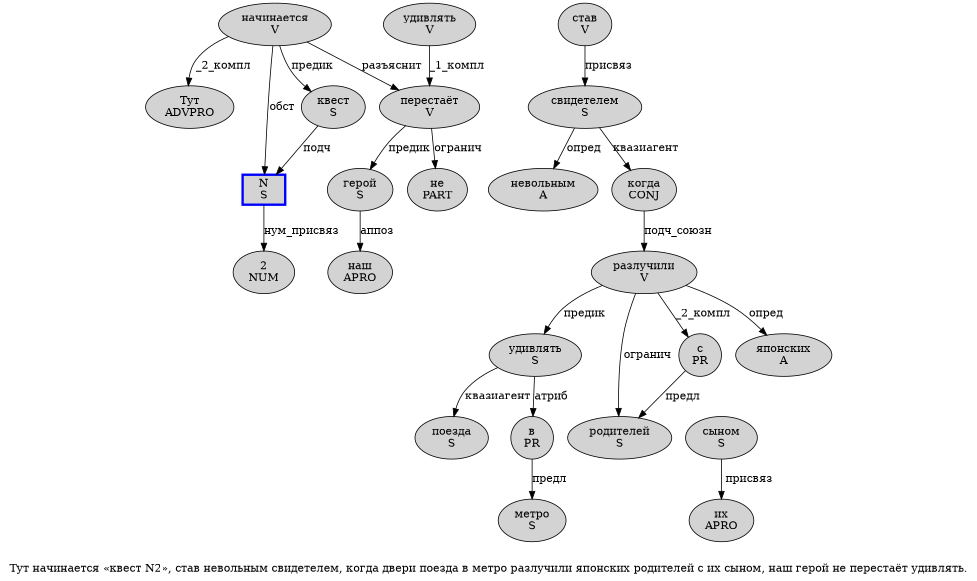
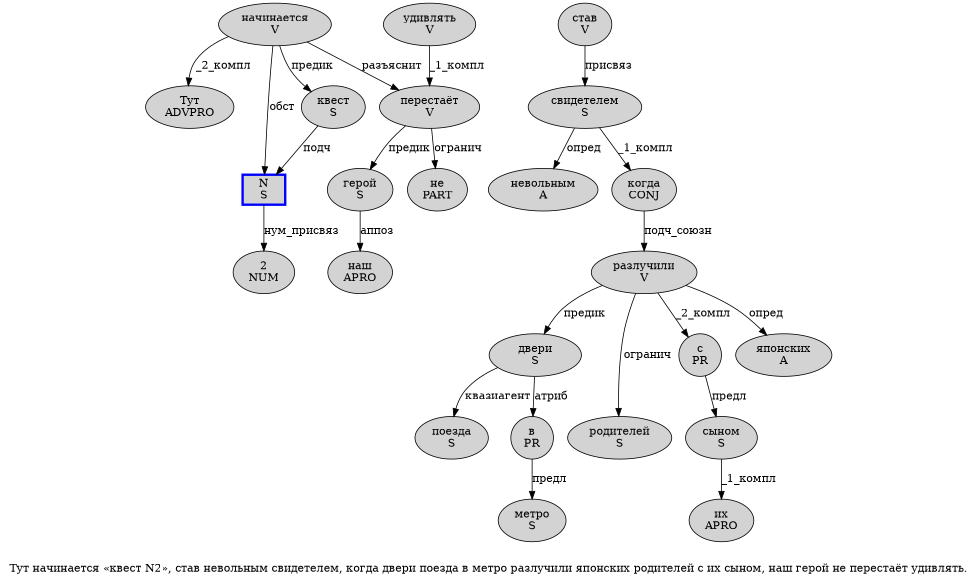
edge "свидетелем S" -> "когда CONJ": label "квазиагент" -> "_1_компл"
node "удивлять S": label "удивлять S" -> "двери S"
edge "с PR" -> "родителей S": now "с PR" -> "сыном S"
edge "сыном S" -> "их APRO": label "присвяз" -> "_1_компл"
